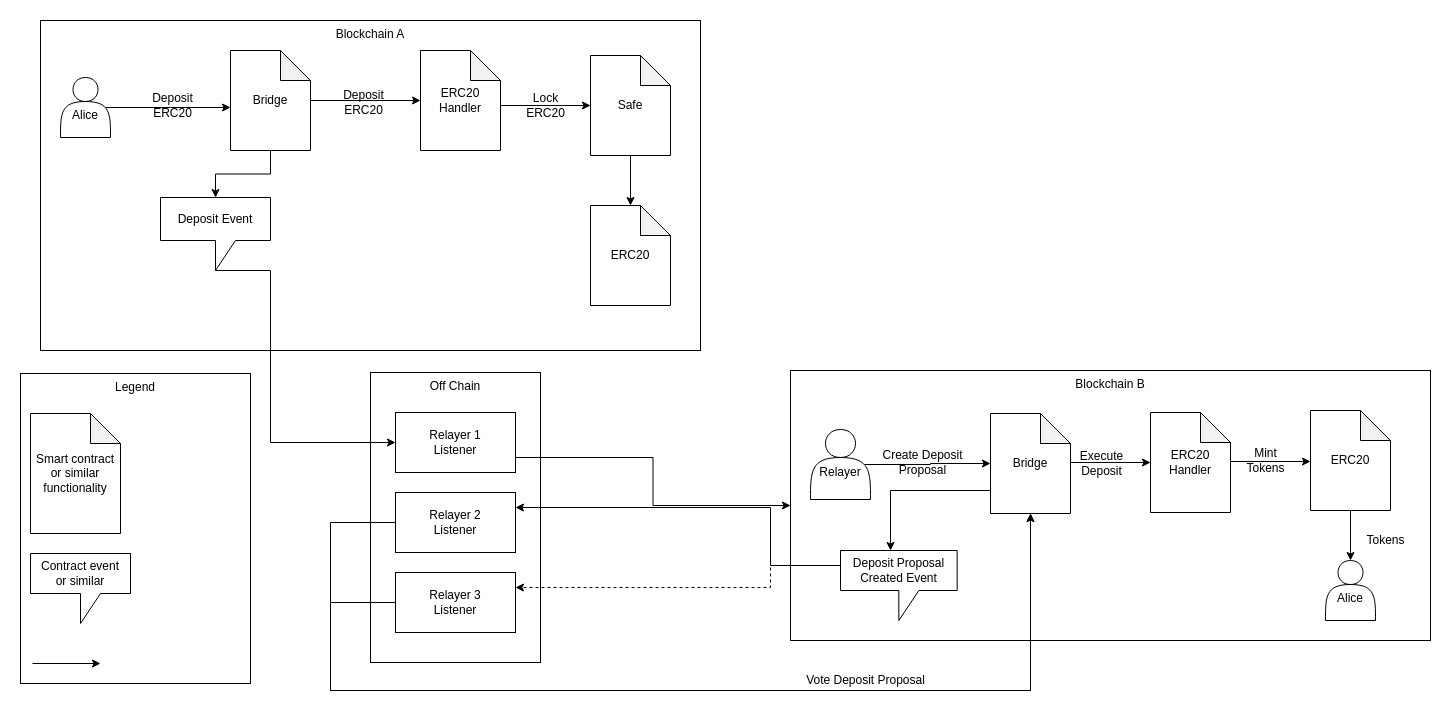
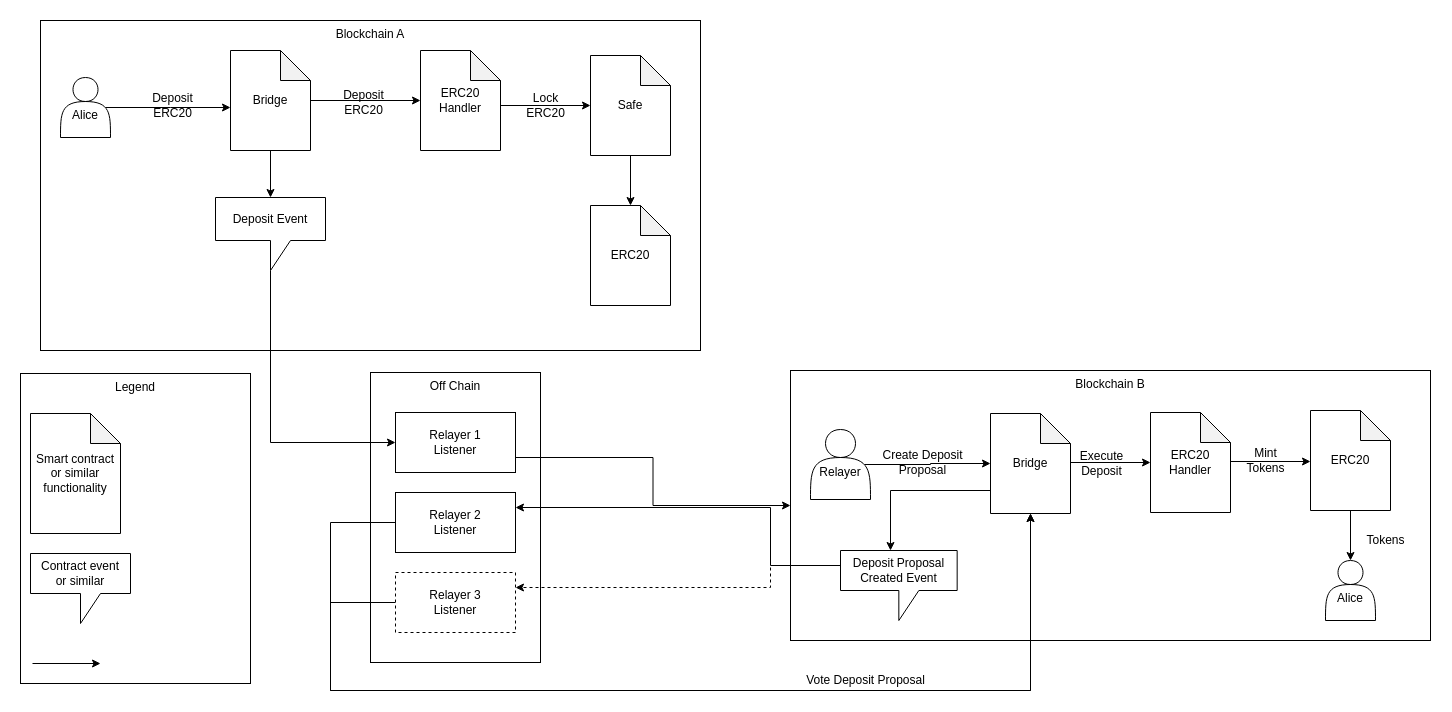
node "Deposit Event": moved (216, 234) -> (271, 234)
node "Relayer 3 Listener": style solid -> dashed
